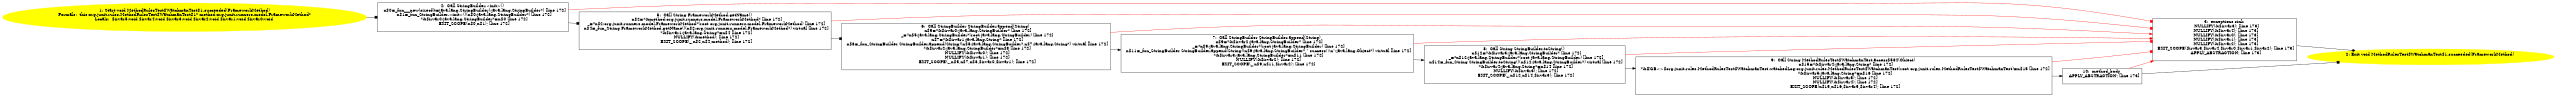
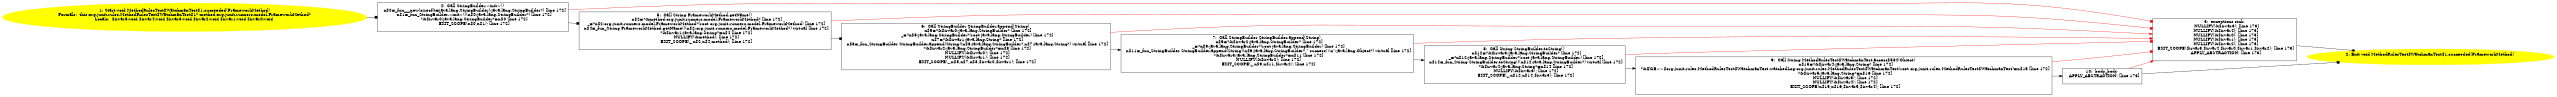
node "10:  method_body APPLY_ABSTRACTION; [line 173]": label "10:  method_body APPLY_ABSTRACTION; [line 173]" -> "10:  body_body APPLY_ABSTRACTION; [line 173]"
